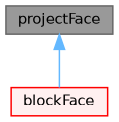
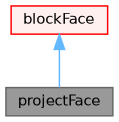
edge "blockFace" -> "projectFace": reversed
